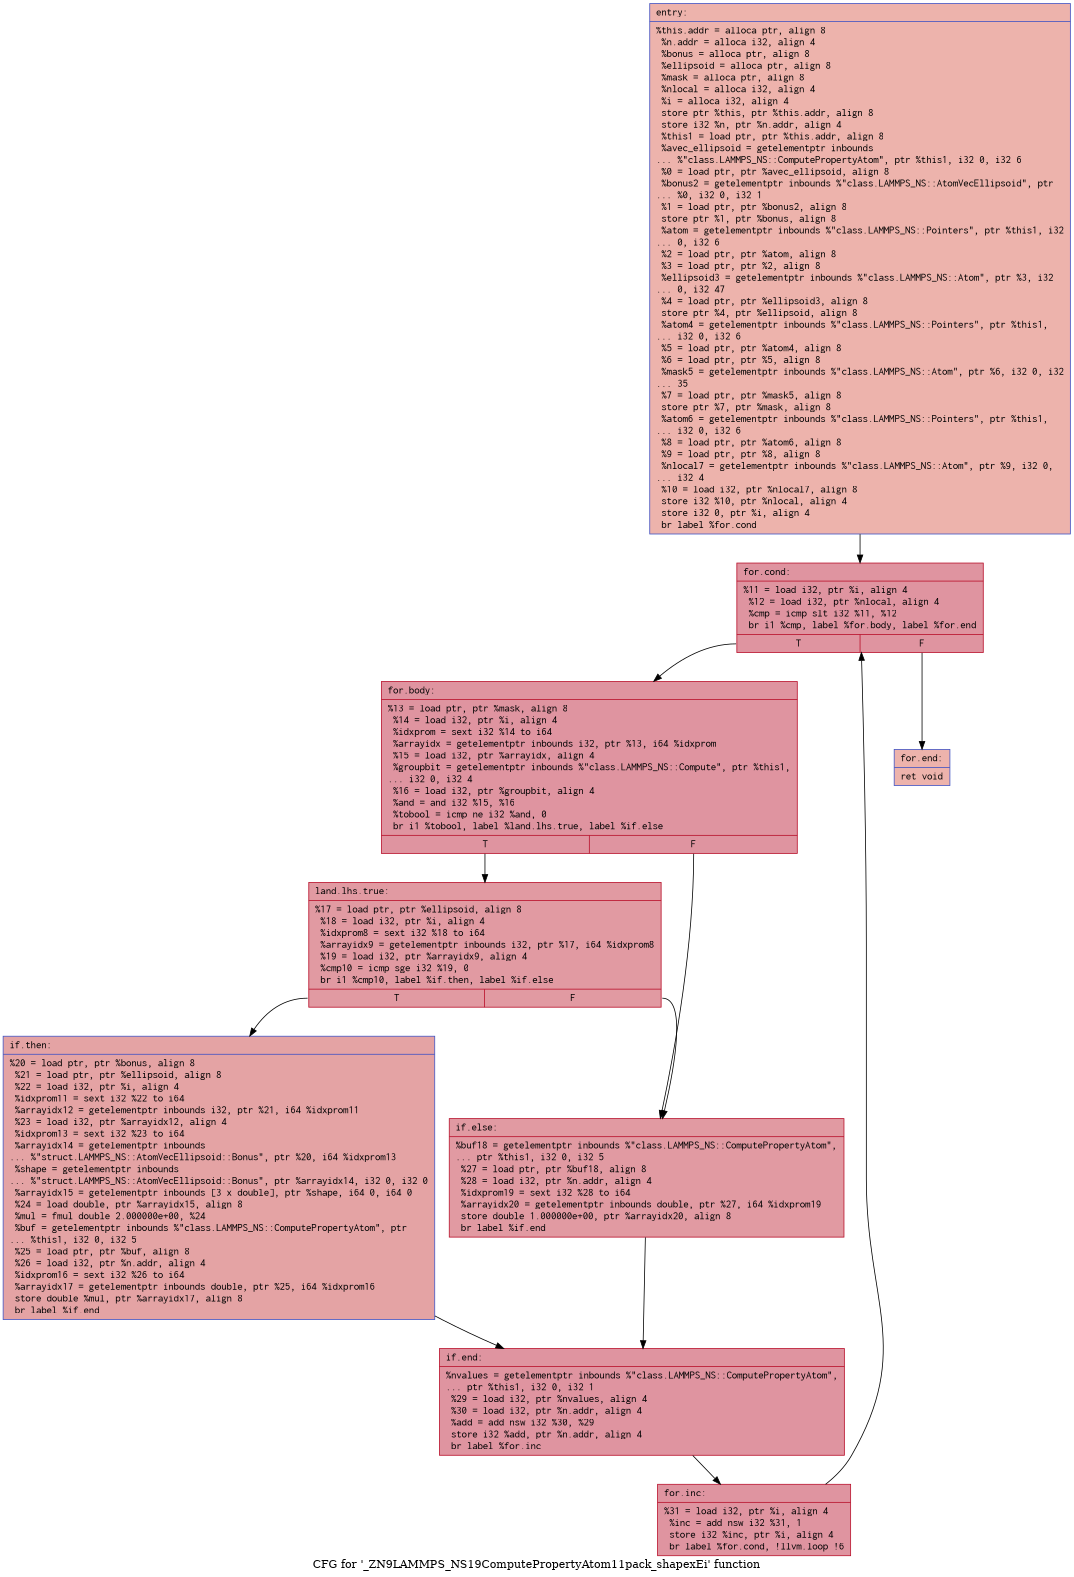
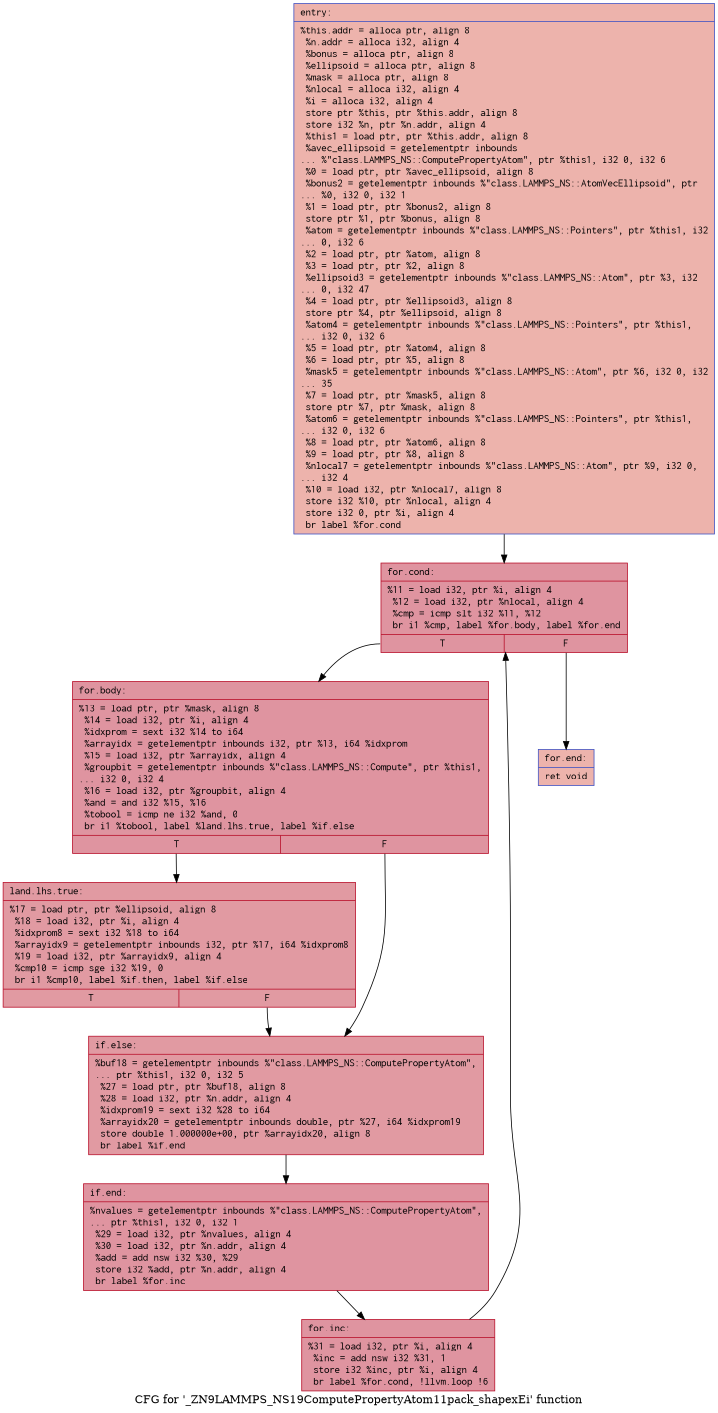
node "if.then:": removed
